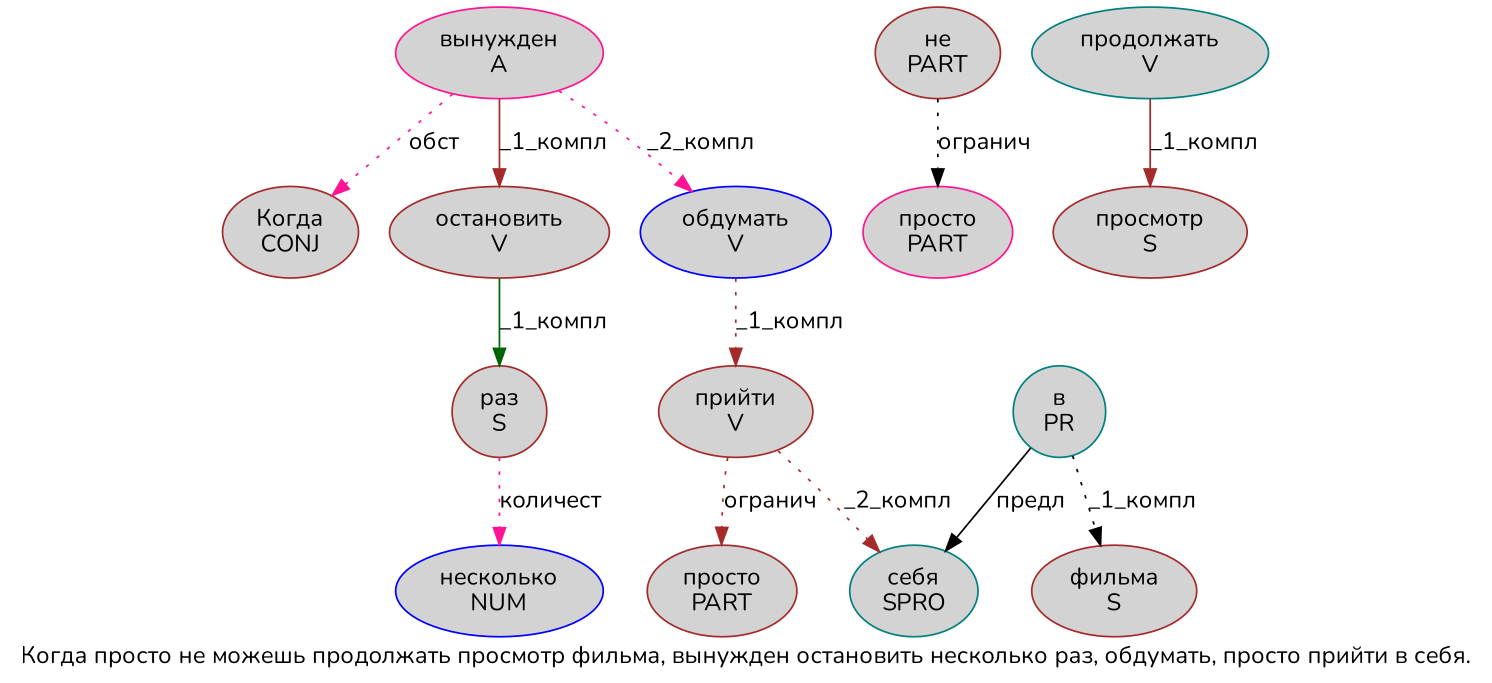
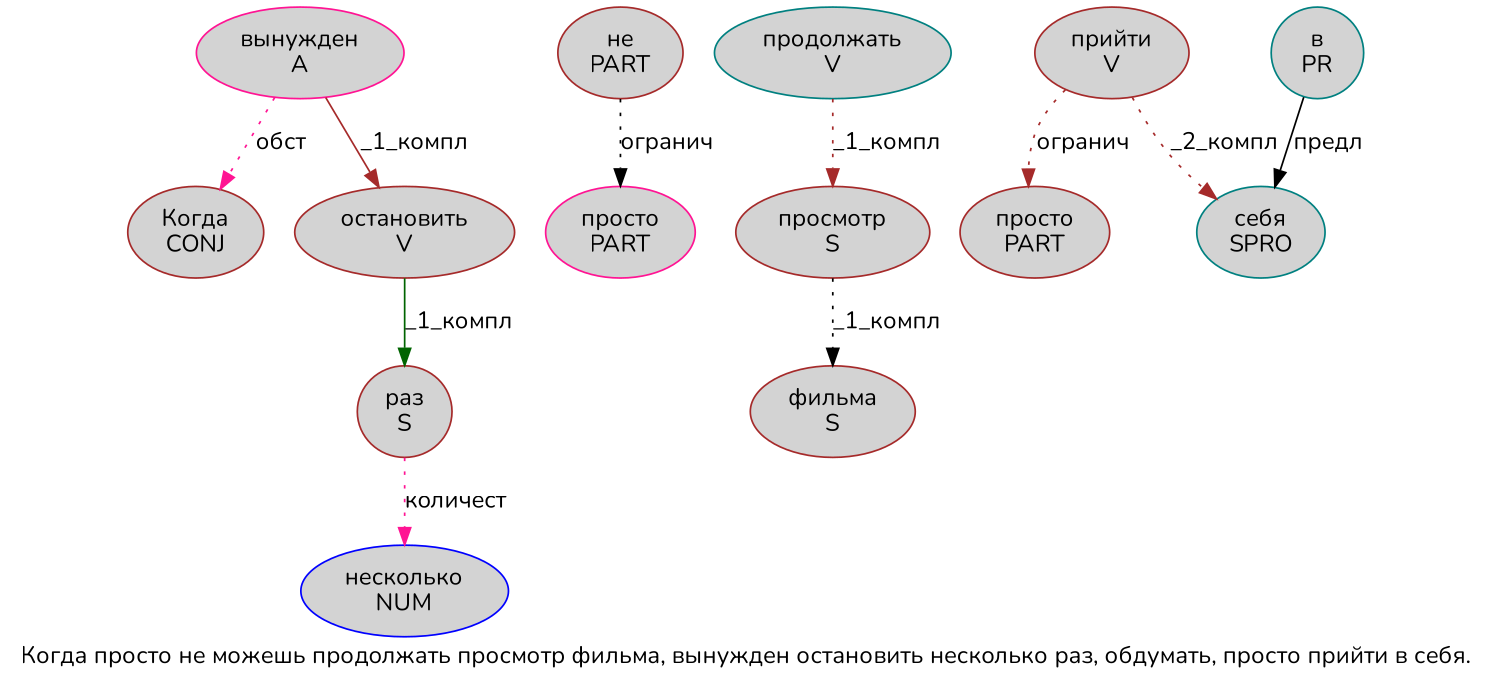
edge "продолжать V" -> "просмотр S": style solid -> dotted
node "обдумать V": removed
edge "в PR" -> "фильма S": now "просмотр S" -> "фильма S"
